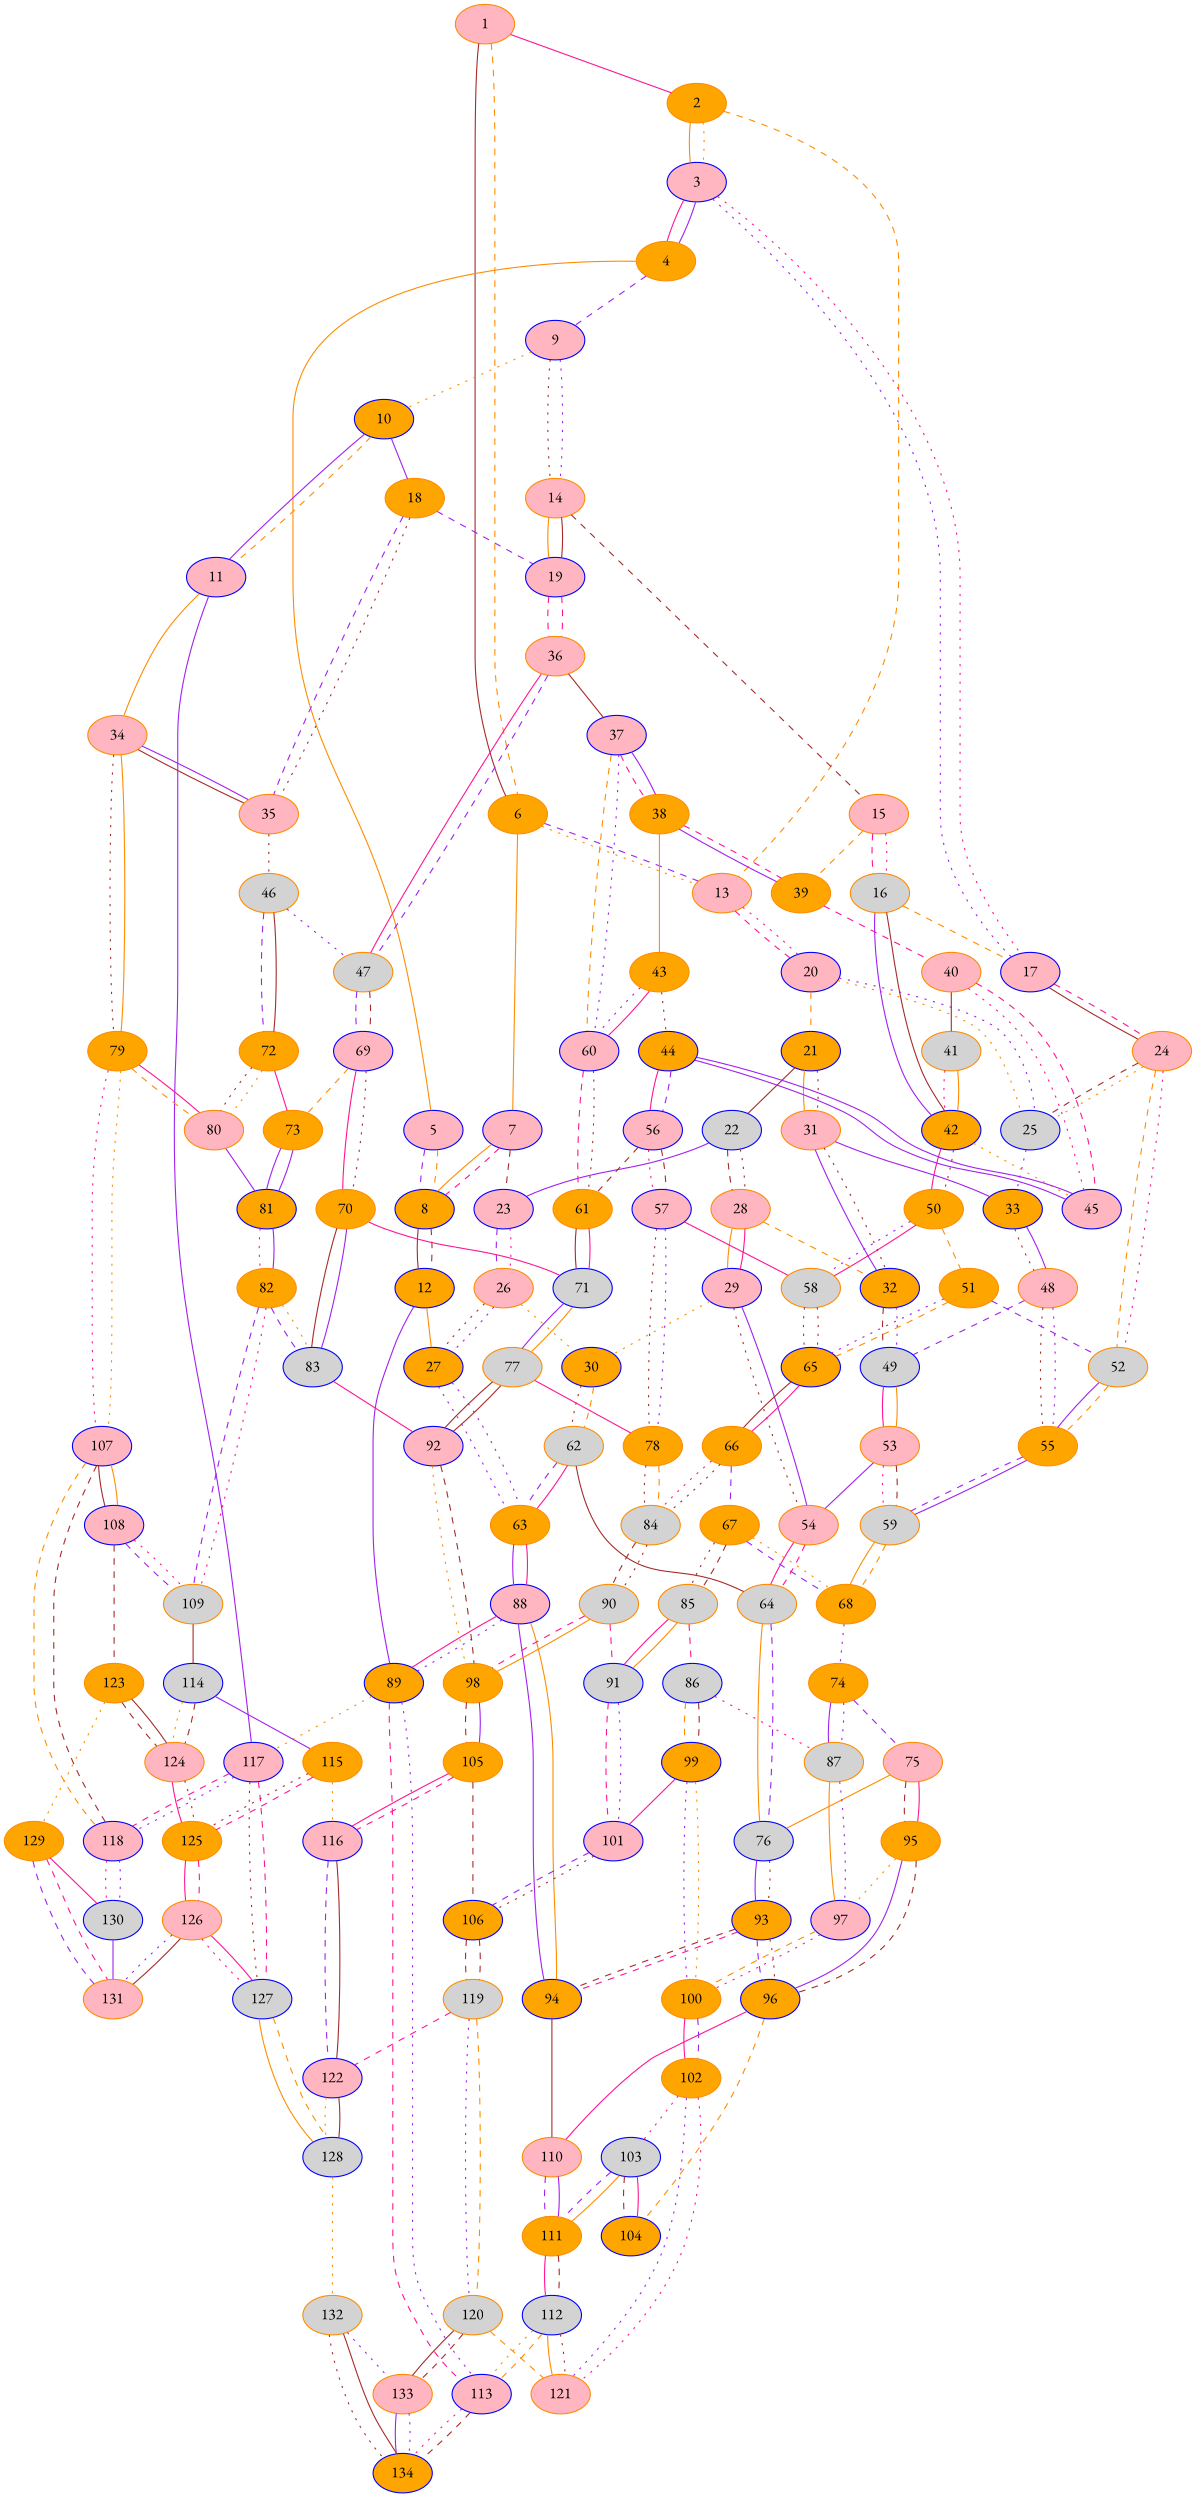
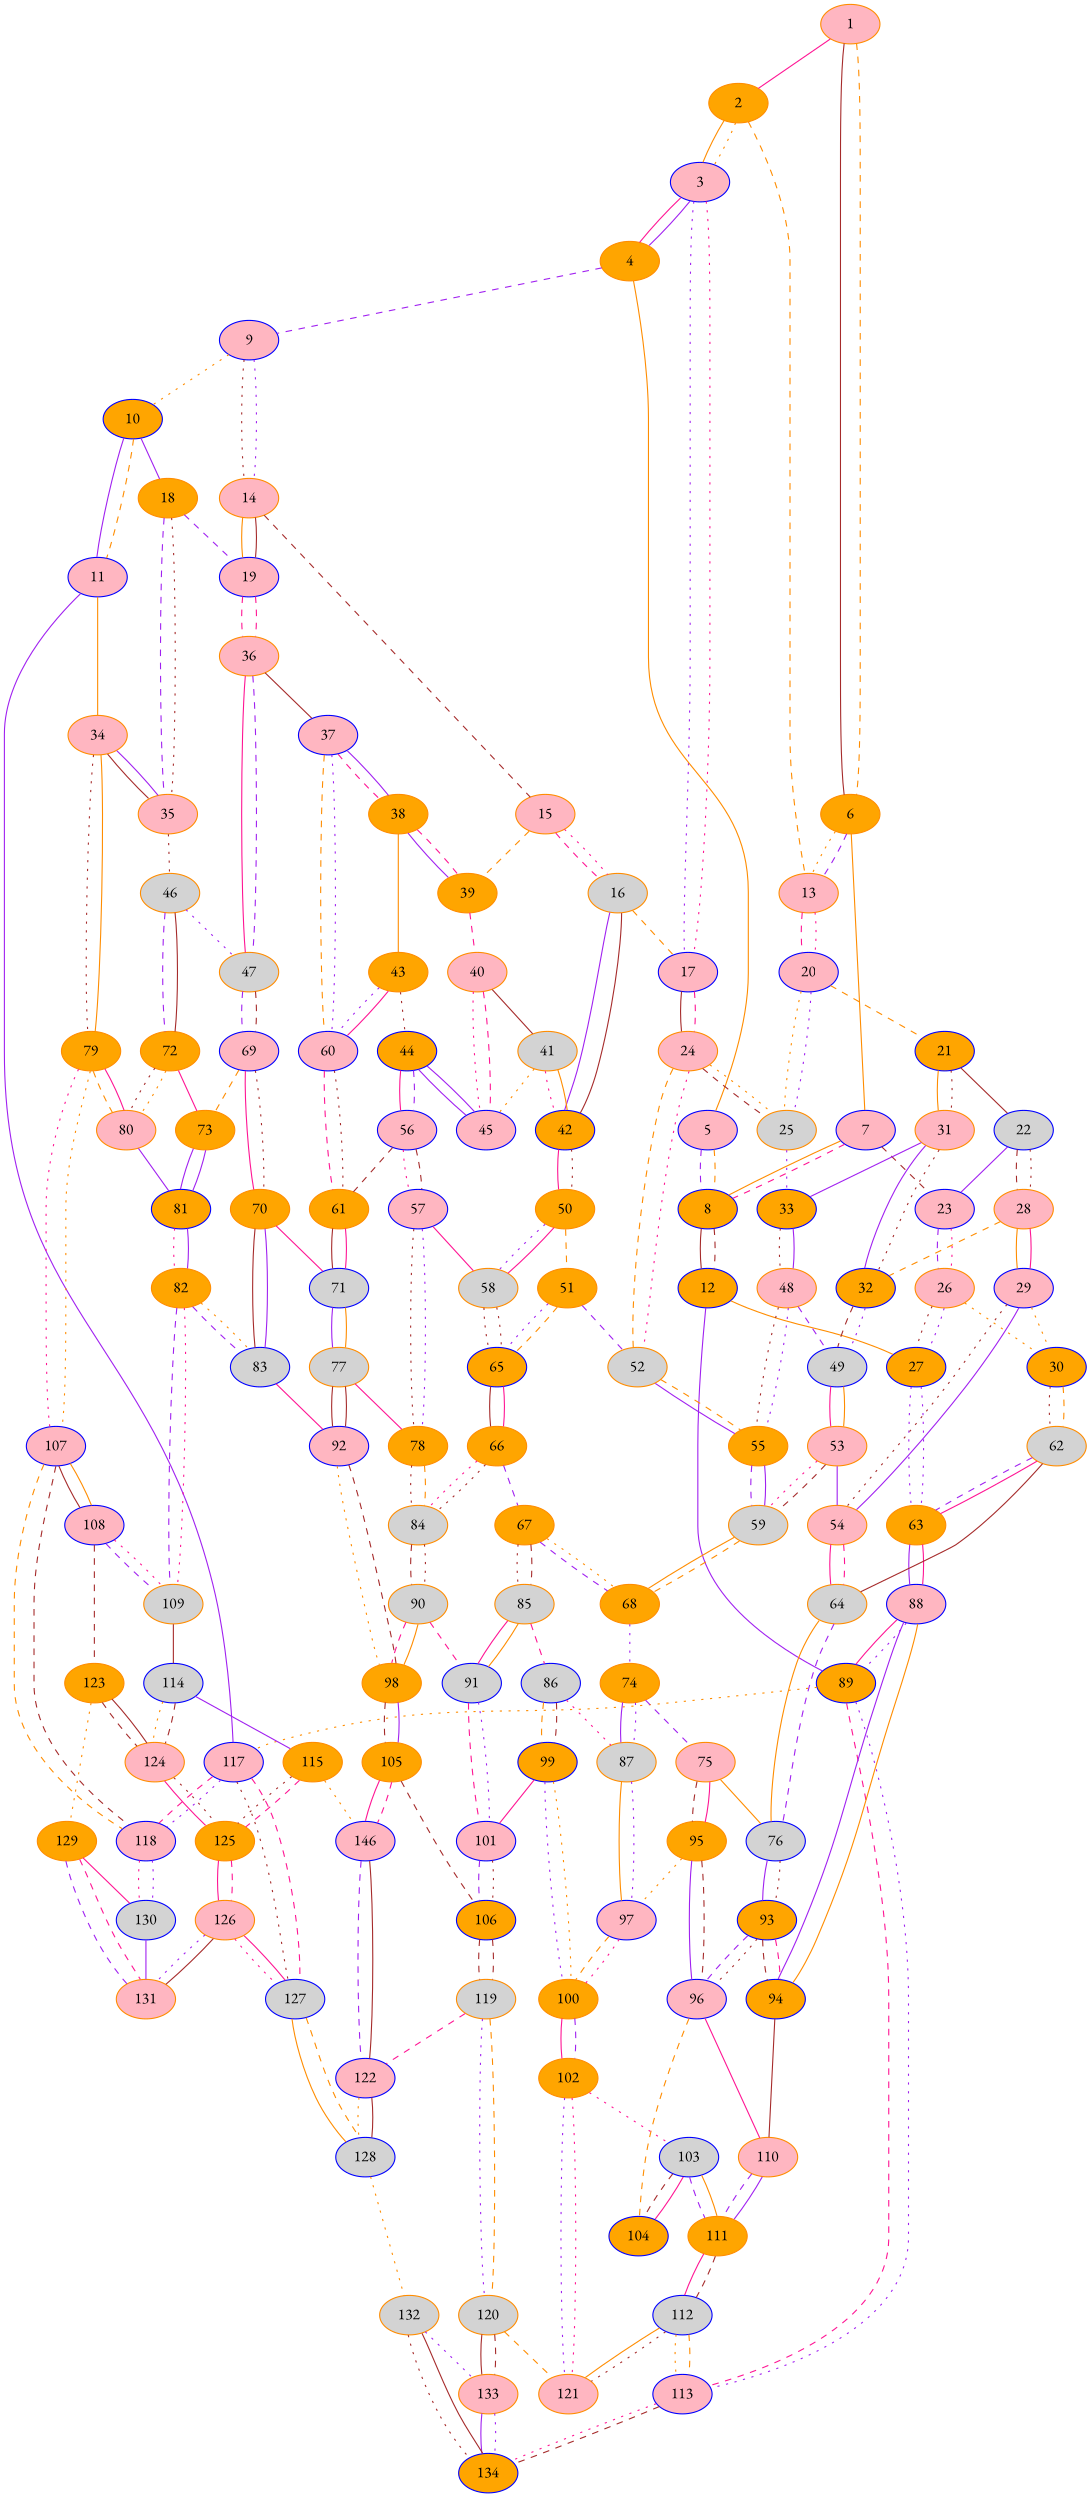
node "25": color blue -> darkorange
edge "42" -- "45": now "41" -- "45"
node "116": label "116" -> "146"
node "96": fillcolor orange -> lightpink
